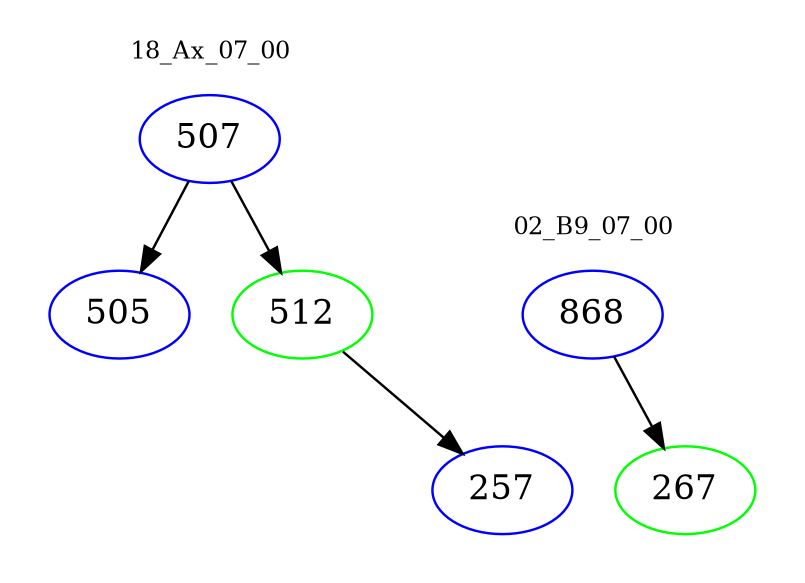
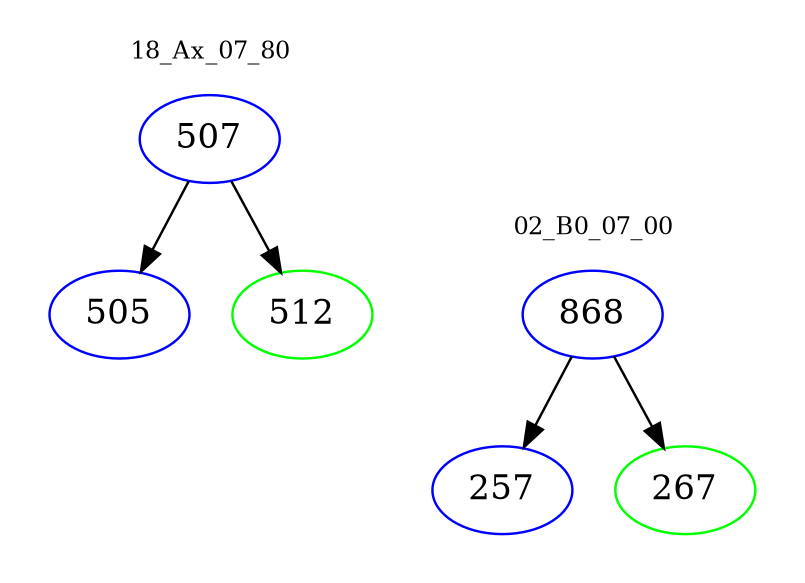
cluster "18_Ax_07_00": label "18_Ax_07_00" -> "18_Ax_07_80"
cluster "02_B9_07_00": label "02_B9_07_00" -> "02_B0_07_00"
edge "512" -> "257": now "868" -> "257"
